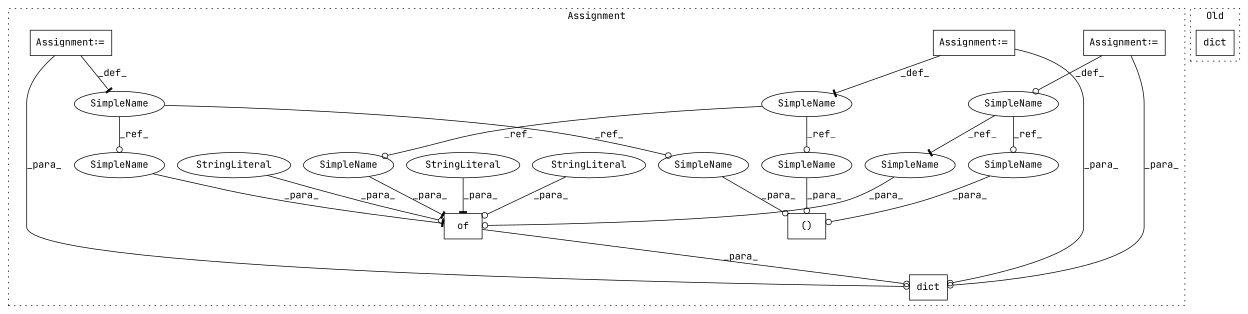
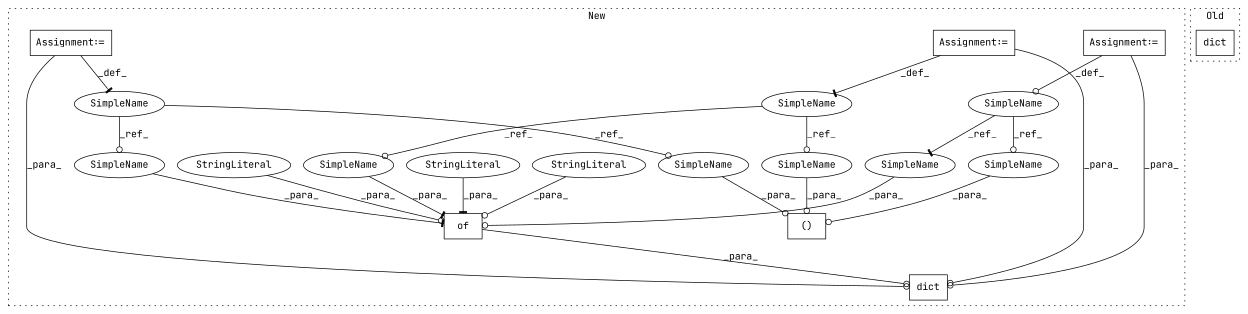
cluster "Assignment": label "Assignment" -> "New"
